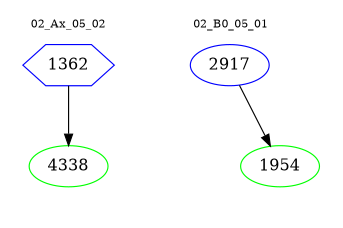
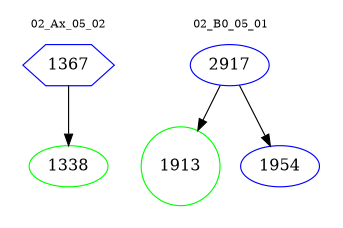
node "1362": label "1362" -> "1367"
node "4338": label "4338" -> "1338"
node "1913": added
node "1954": color green -> blue
